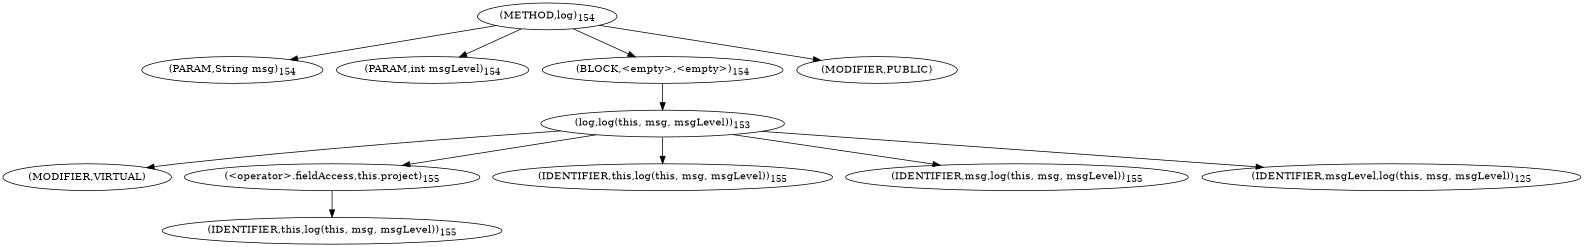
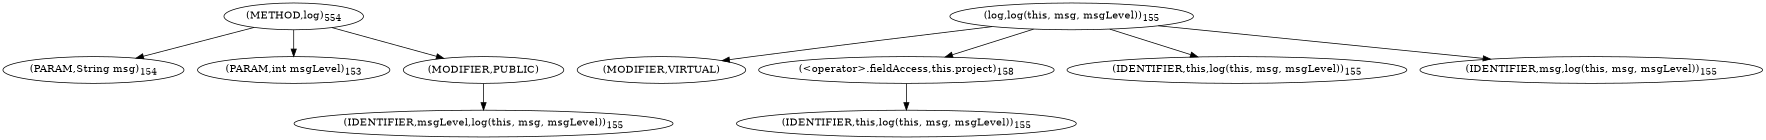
node "(METHOD,log)": text "154" -> "554"
node "(PARAM,int msgLevel)": text "154" -> "153"
node "(BLOCK,<empty>,<empty>)": removed
node "(log,log(this, msg, msgLevel))": text "153" -> "155"
edge "(log,log(this, msg, msgLevel))" -> "(IDENTIFIER,msgLevel,log(this, msg, msgLevel))": now "(MODIFIER,PUBLIC)" -> "(IDENTIFIER,msgLevel,log(this, msg, msgLevel))"
node "(<operator>.fieldAccess,this.project)": text "155" -> "158"
node "(IDENTIFIER,msgLevel,log(this, msg, msgLevel))": text "125" -> "155"
